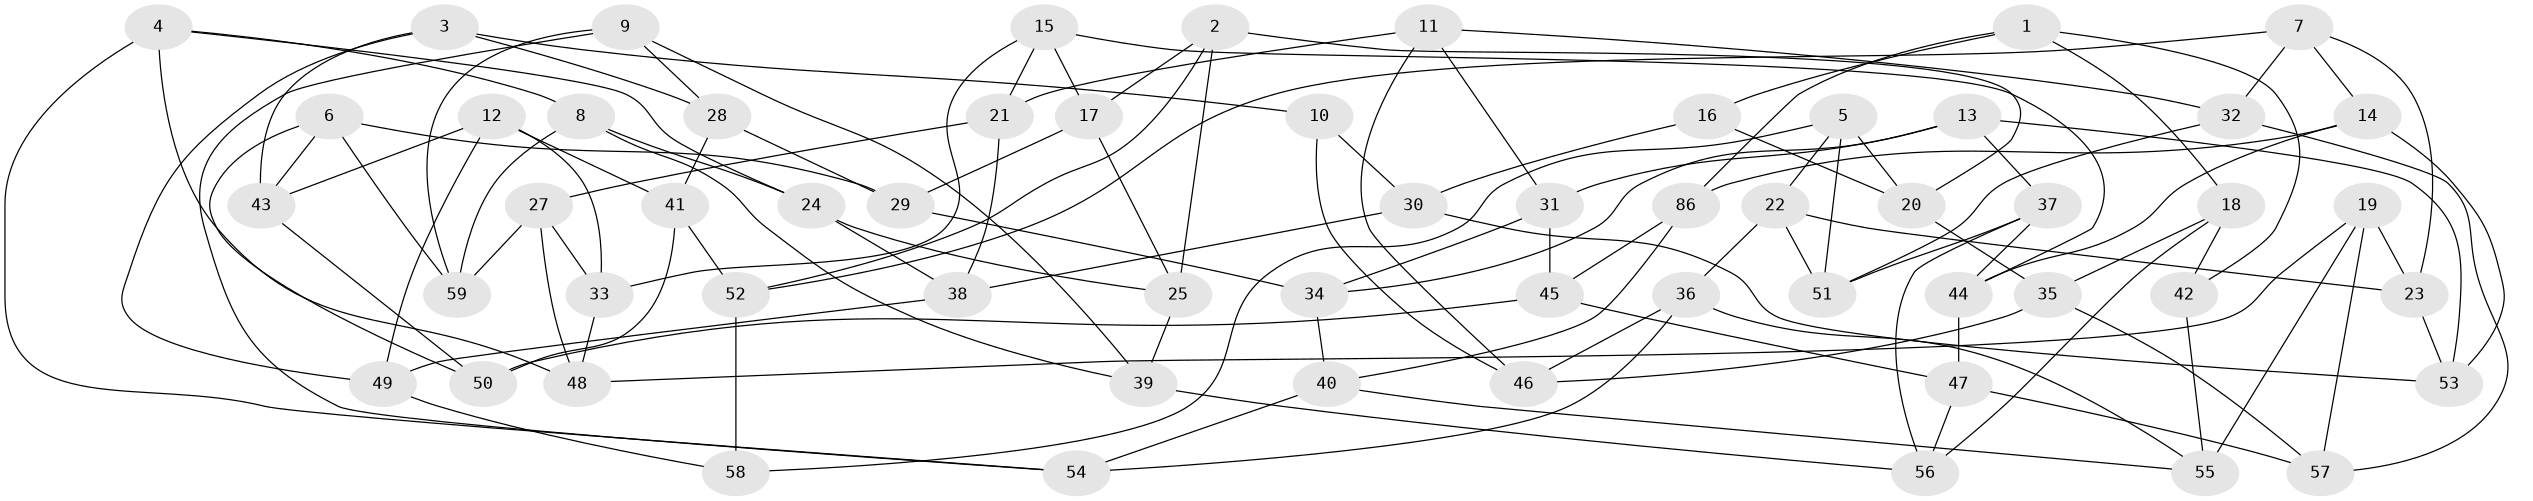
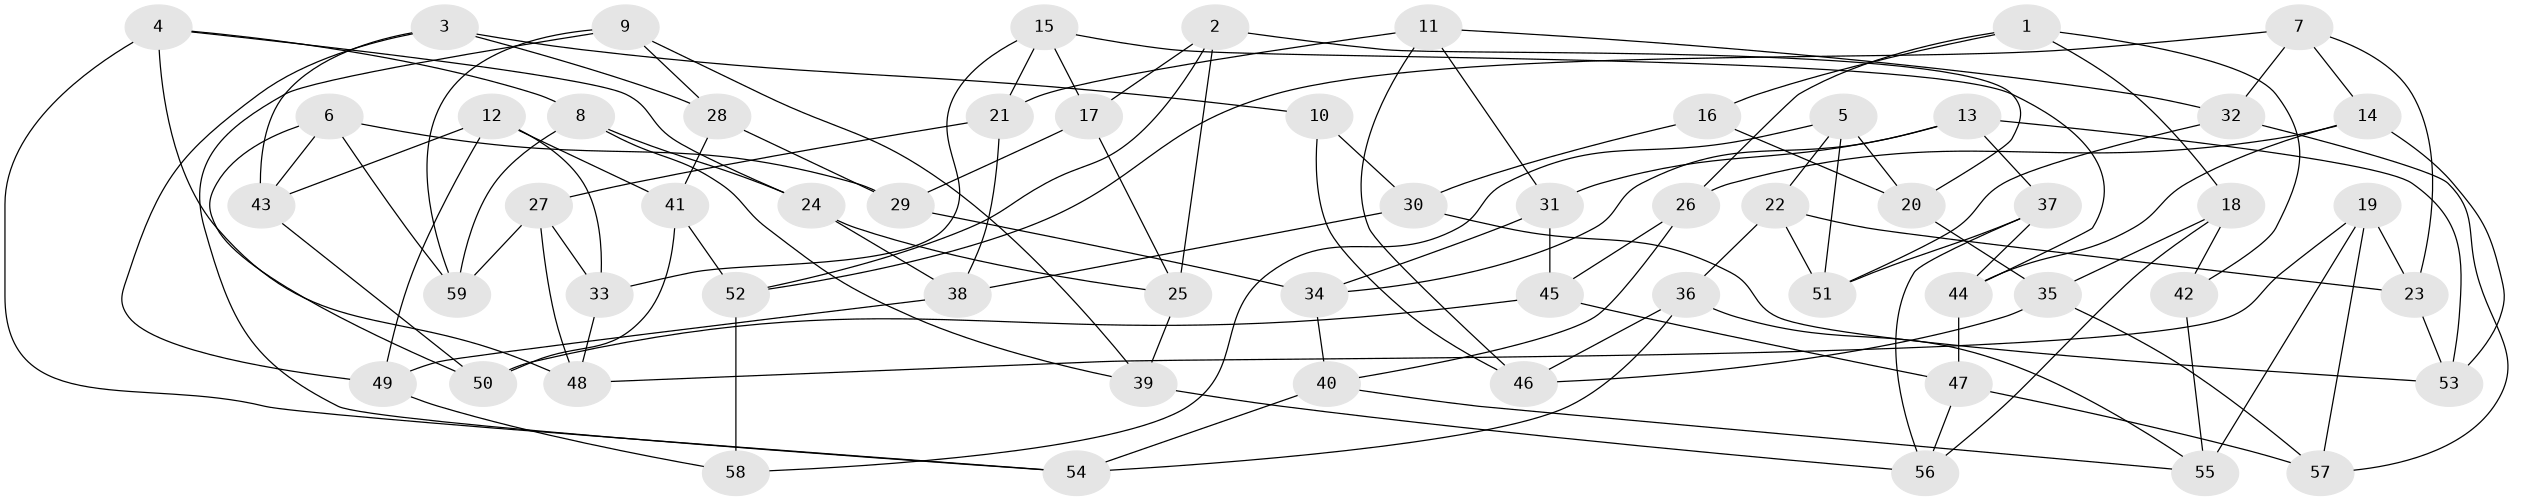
node "86": label "86" -> "26"
